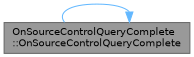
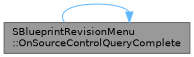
node "OnSourceControlQueryComplete ::OnSourceControlQueryComplete": label "OnSourceControlQueryComplete ::OnSourceControlQueryComplete" -> "SBlueprintRevisionMenu ::OnSourceControlQueryComplete"
